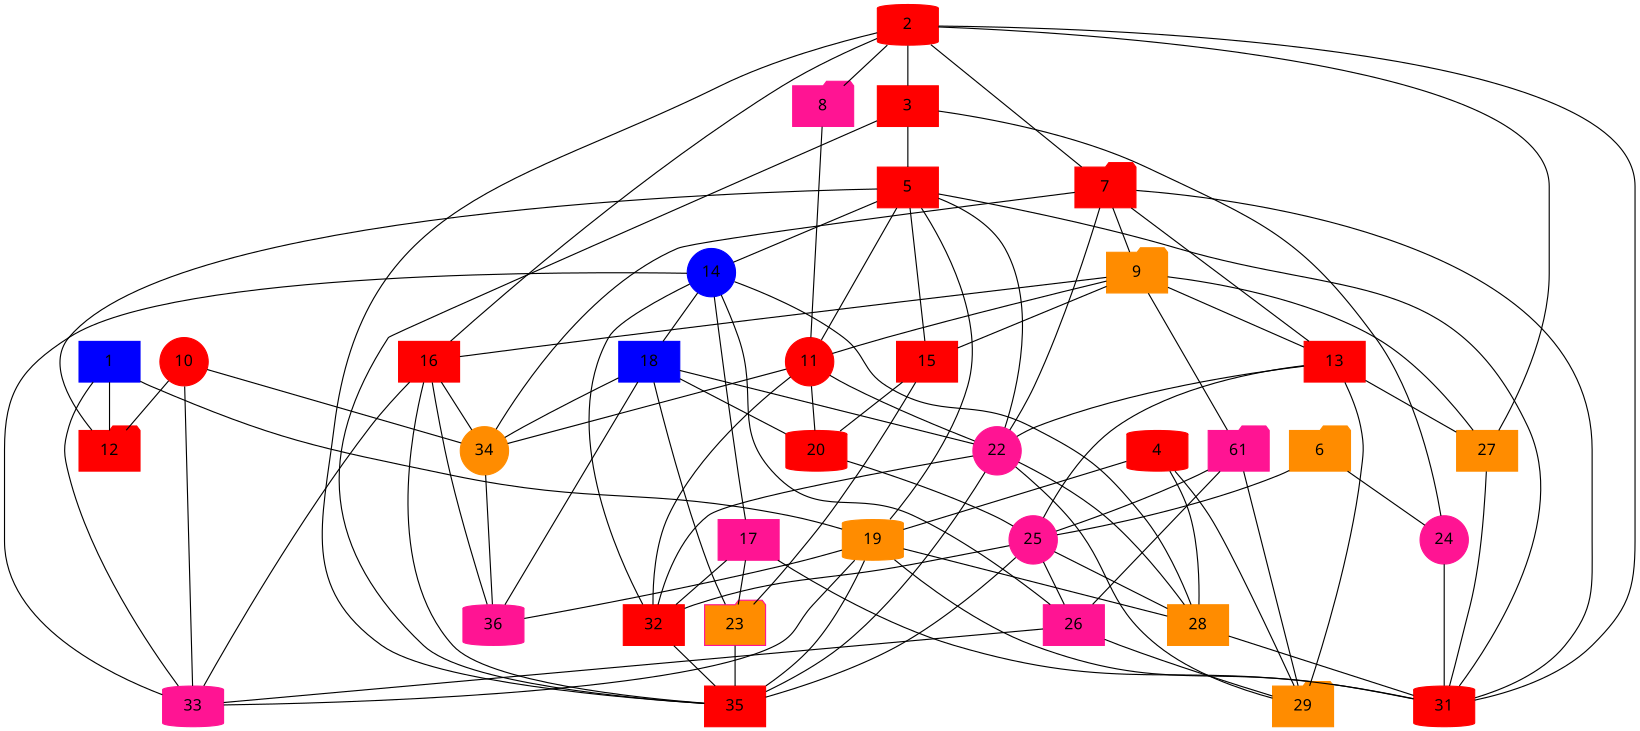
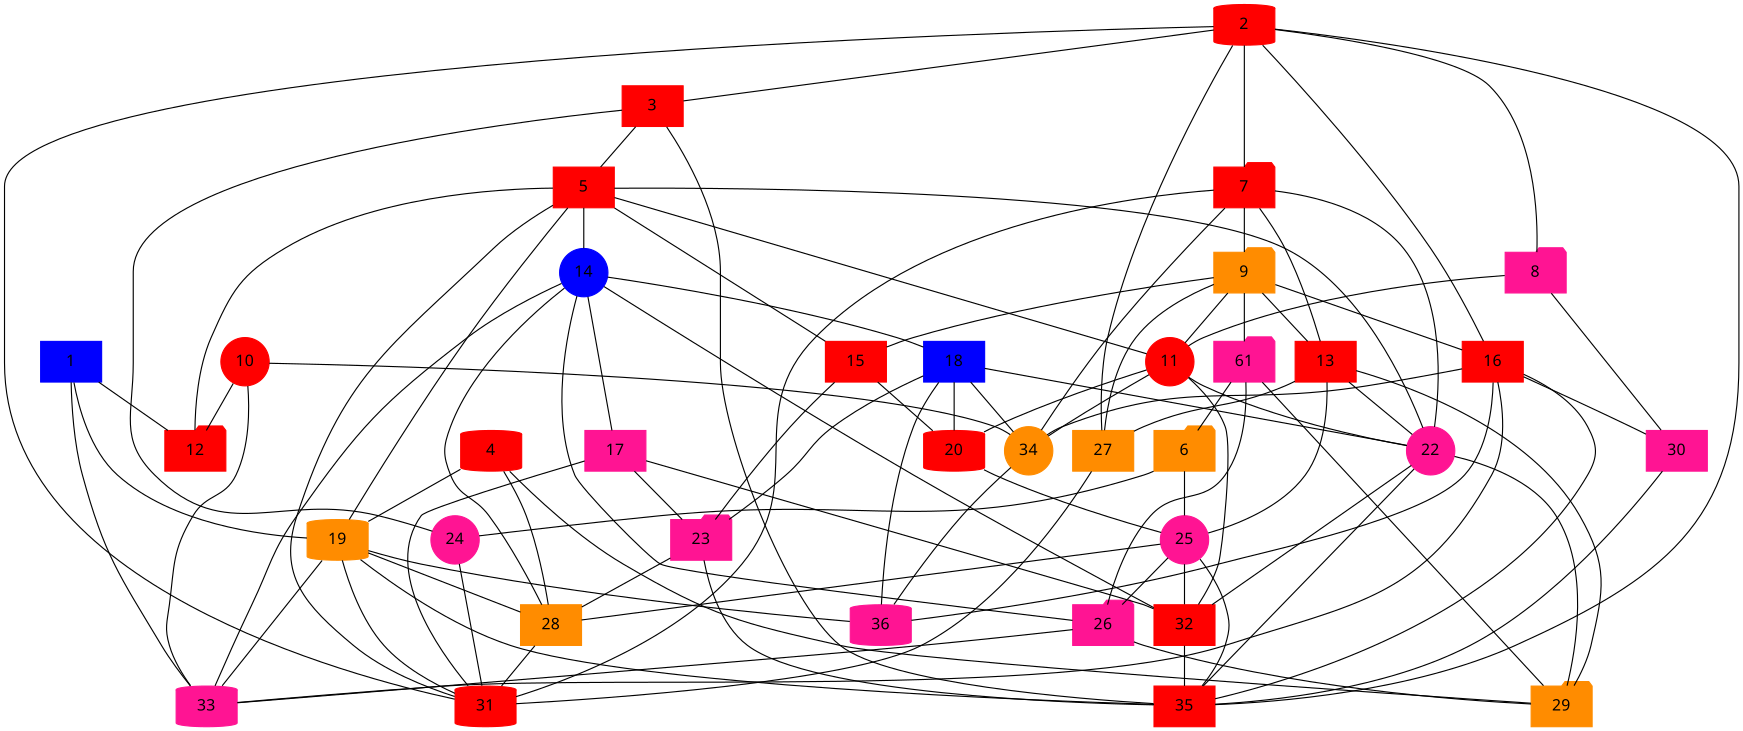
node "30": added
edge "61" -- "25": now "61" -- "6"
edge "22" -- "28": now "23" -- "28"
node "23": fillcolor darkorange -> deeppink
node "26": shape box -> folder
